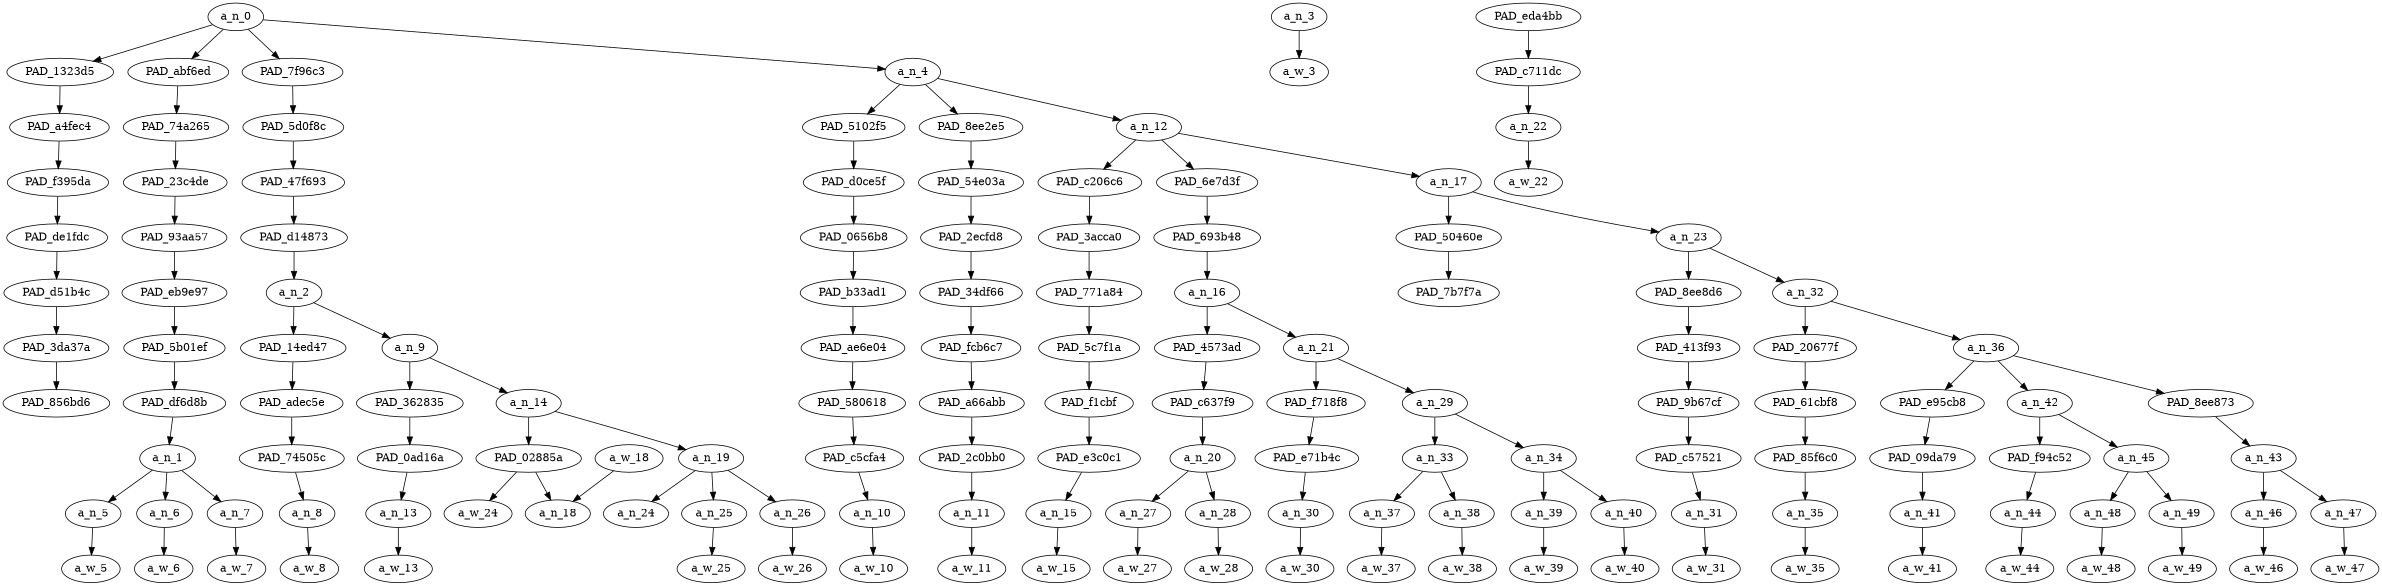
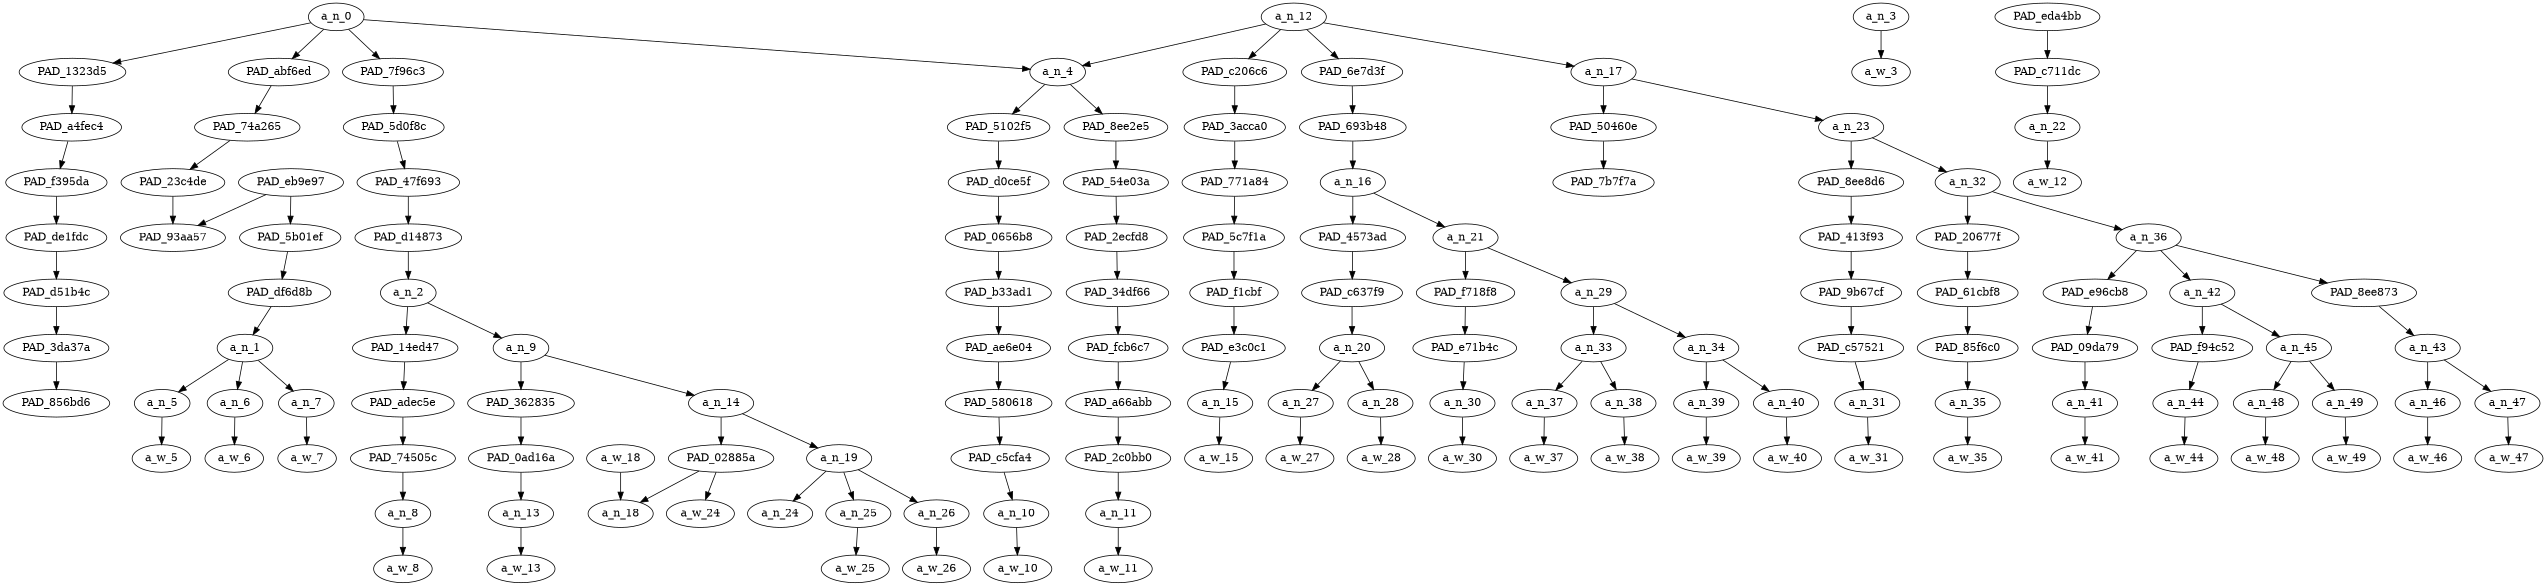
edge "a_n_4" -> "a_n_12": reversed
node "a_w_22": label "a_w_22" -> "a_w_12"
edge "PAD_93aa57" -> "PAD_eb9e97": reversed
node "PAD_e95cb8": label "PAD_e95cb8" -> "PAD_e96cb8"
